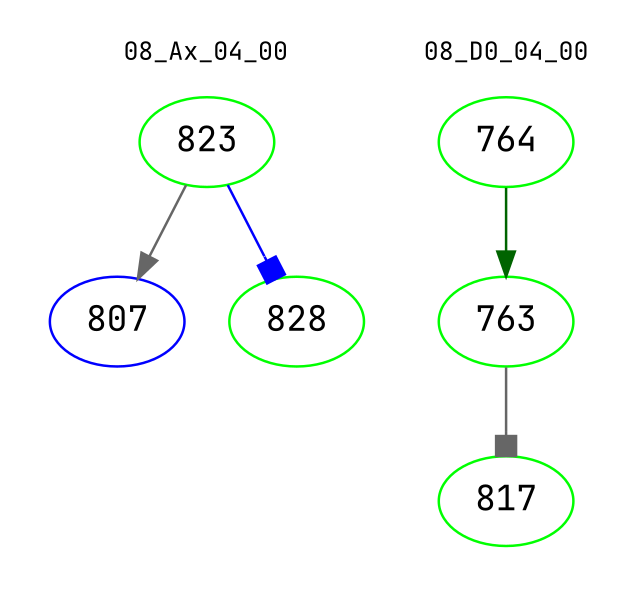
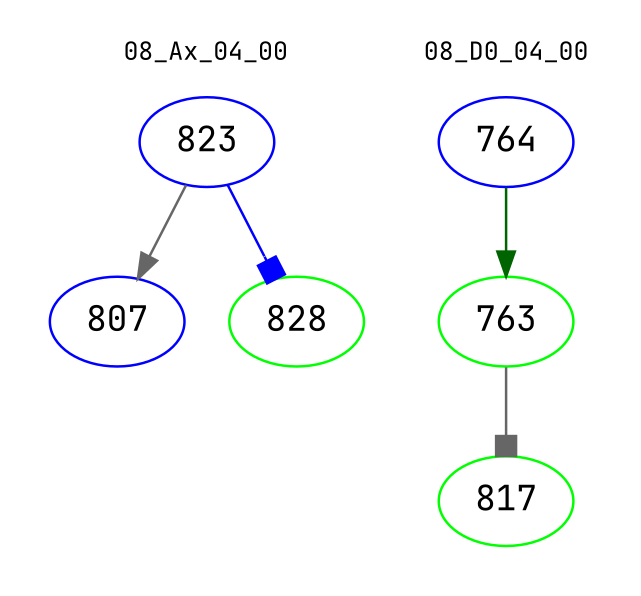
node "823": color green -> blue
node "764": color green -> blue
